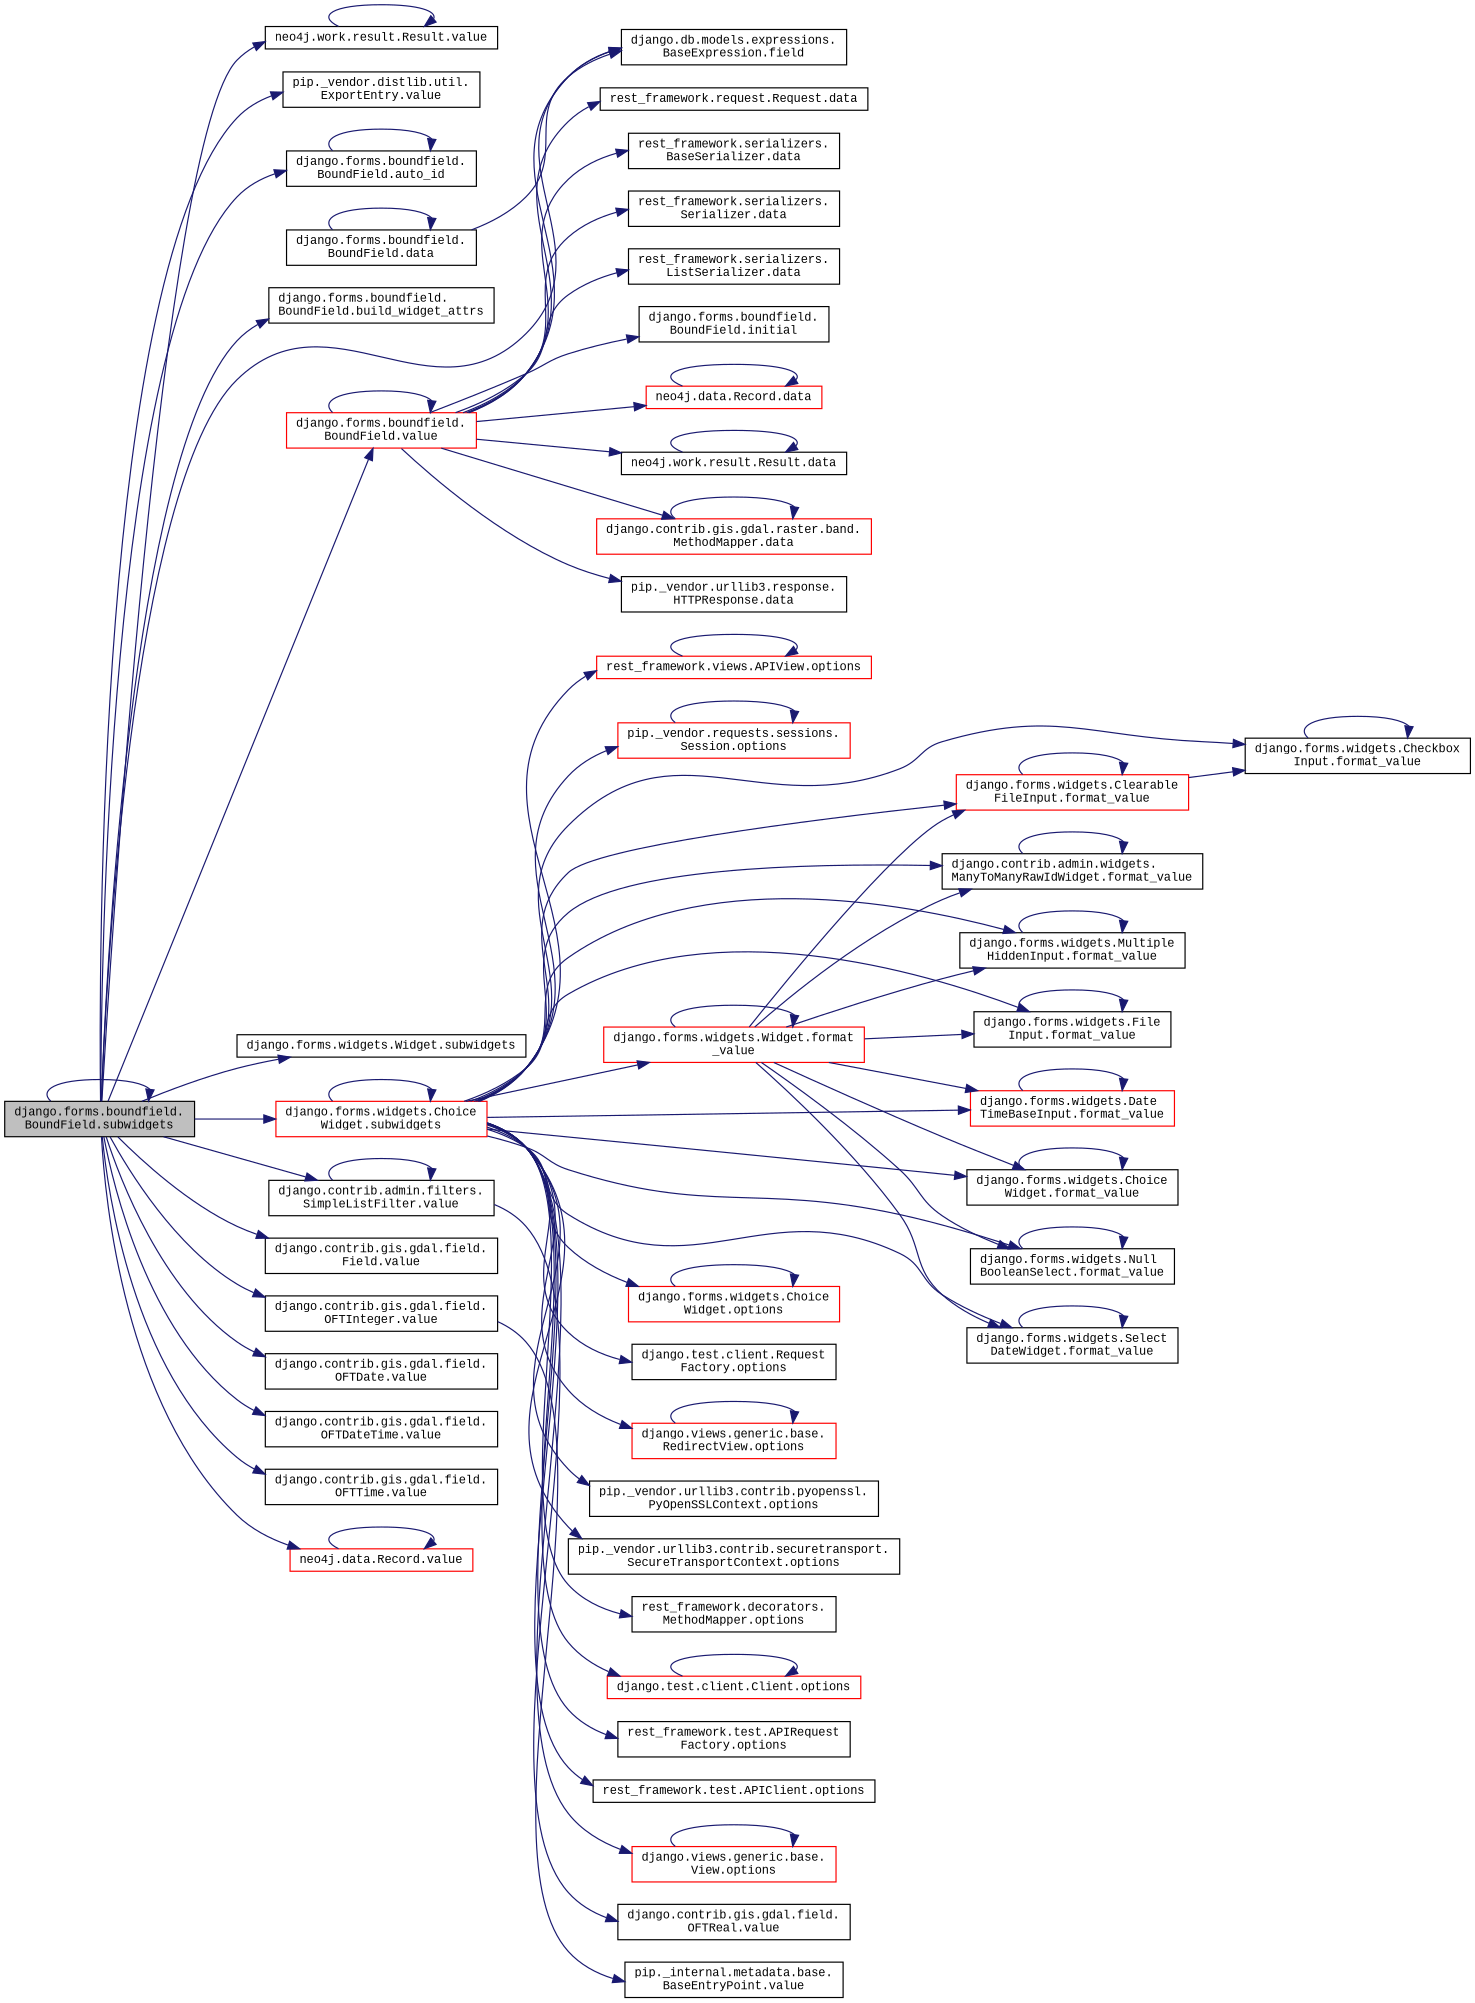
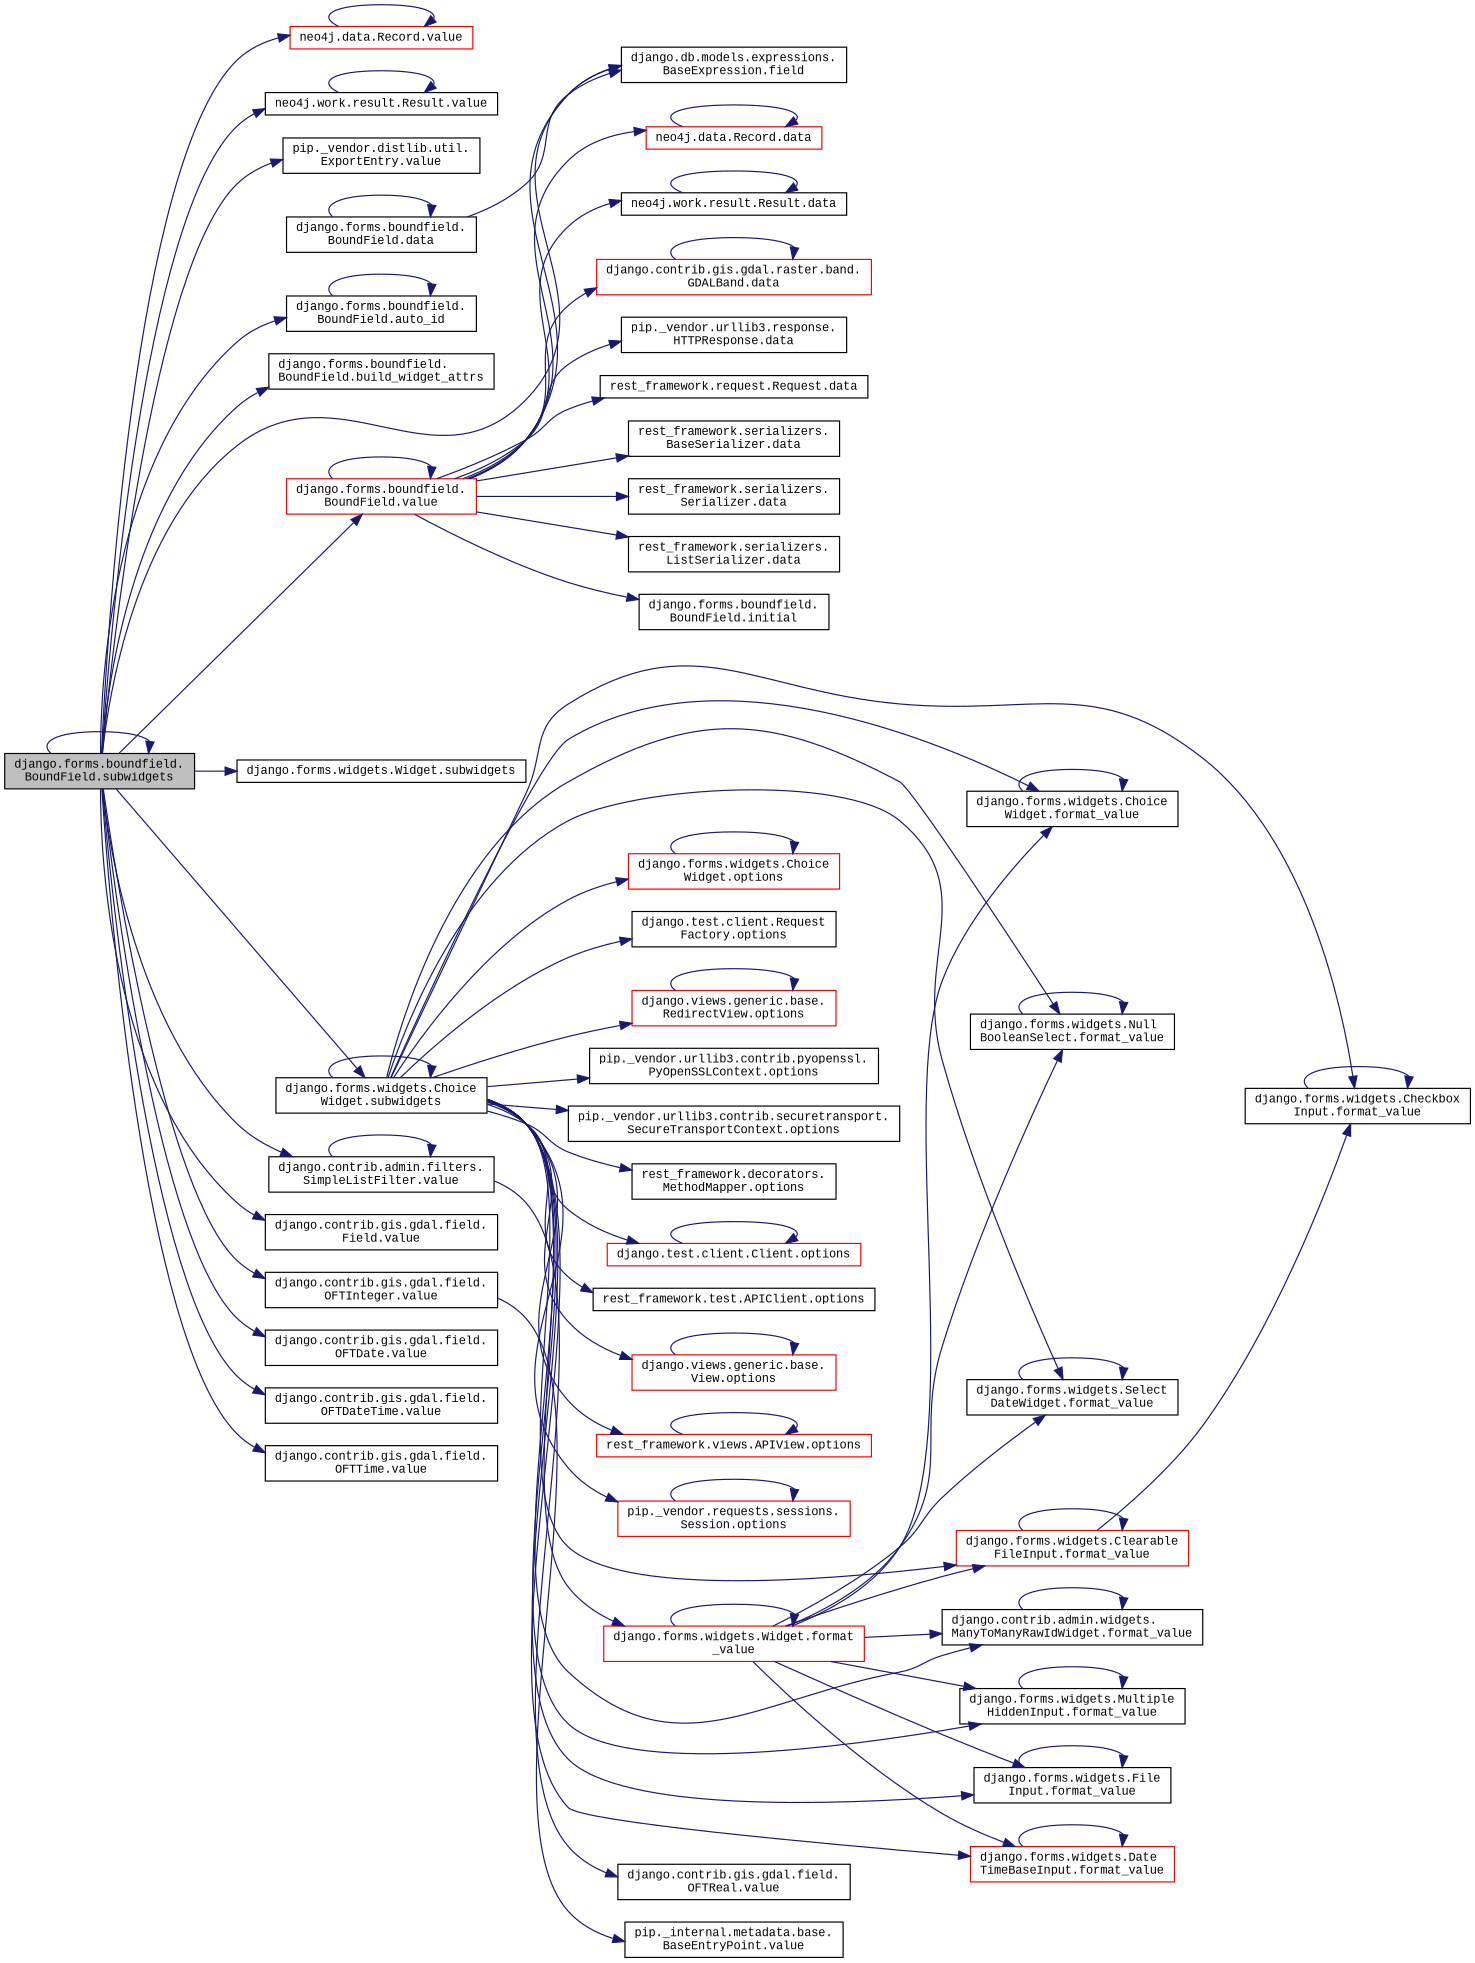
node "django.contrib.gis.gdal.raster.band. MethodMapper.data": label "django.contrib.gis.gdal.raster.band. MethodMapper.data" -> "django.contrib.gis.gdal.raster.band. GDALBand.data"
node "django.forms.widgets.Choice Widget.subwidgets": color red -> black
node "rest_framework.test.APIRequest Factory.options": removed
